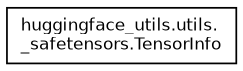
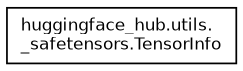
node "huggingface_utils.utils. _safetensors.TensorInfo": label "huggingface_utils.utils. _safetensors.TensorInfo" -> "huggingface_hub.utils. _safetensors.TensorInfo"
